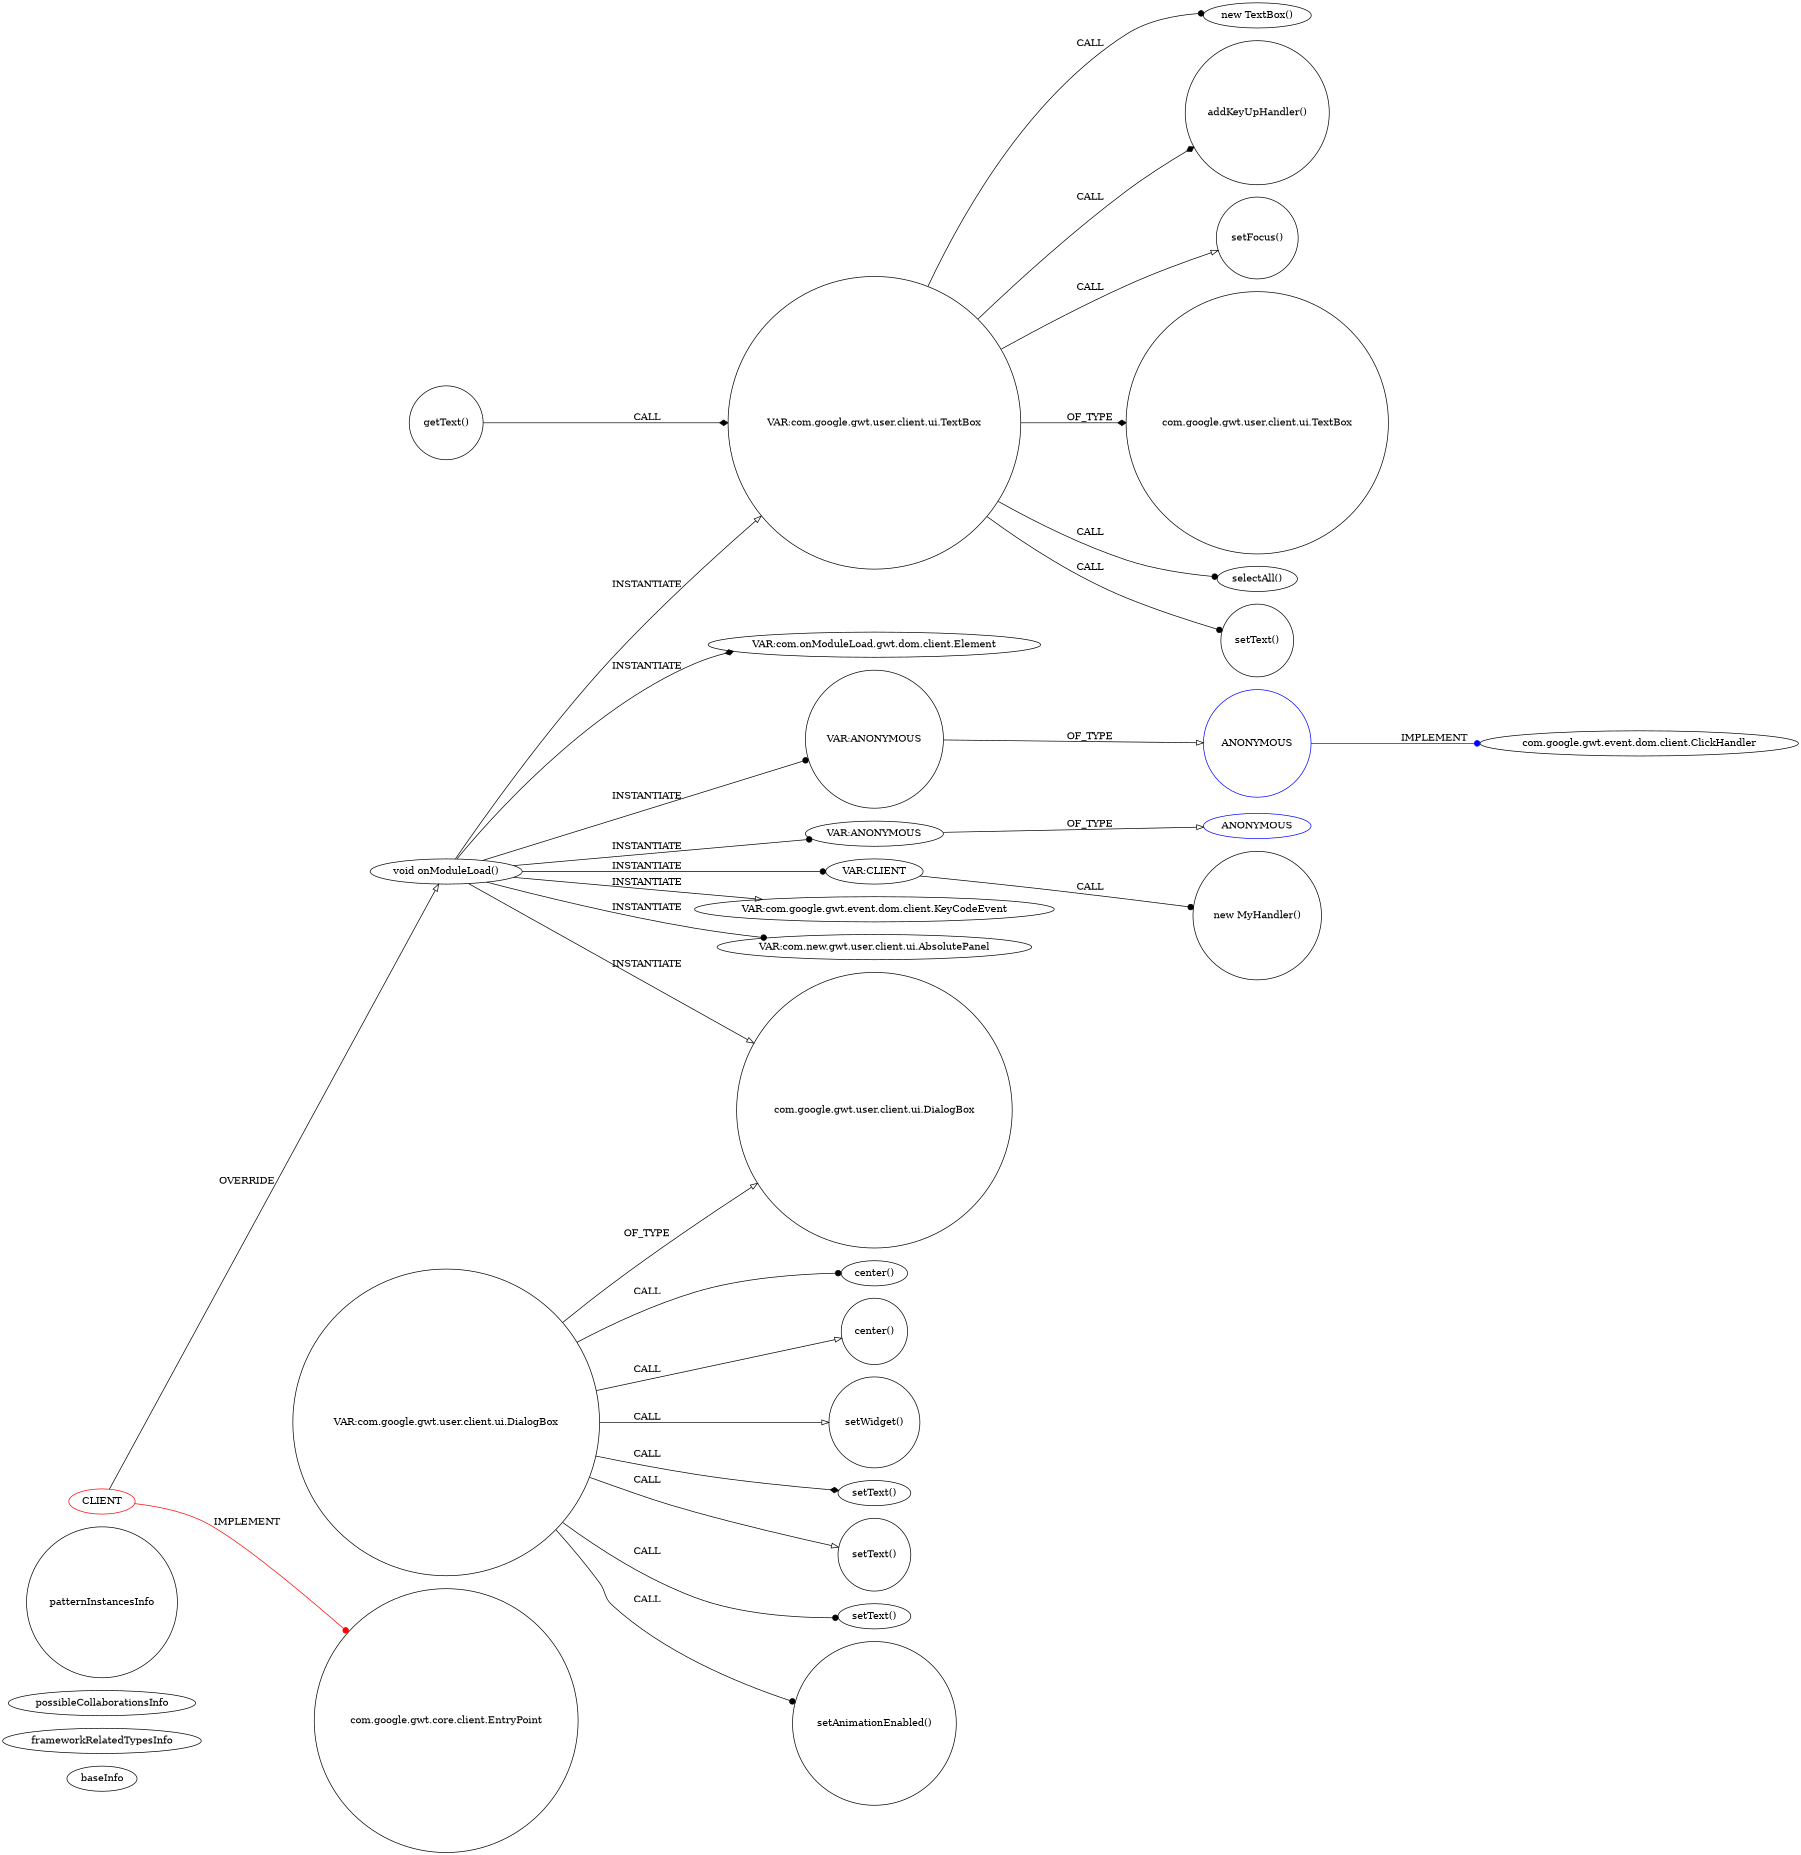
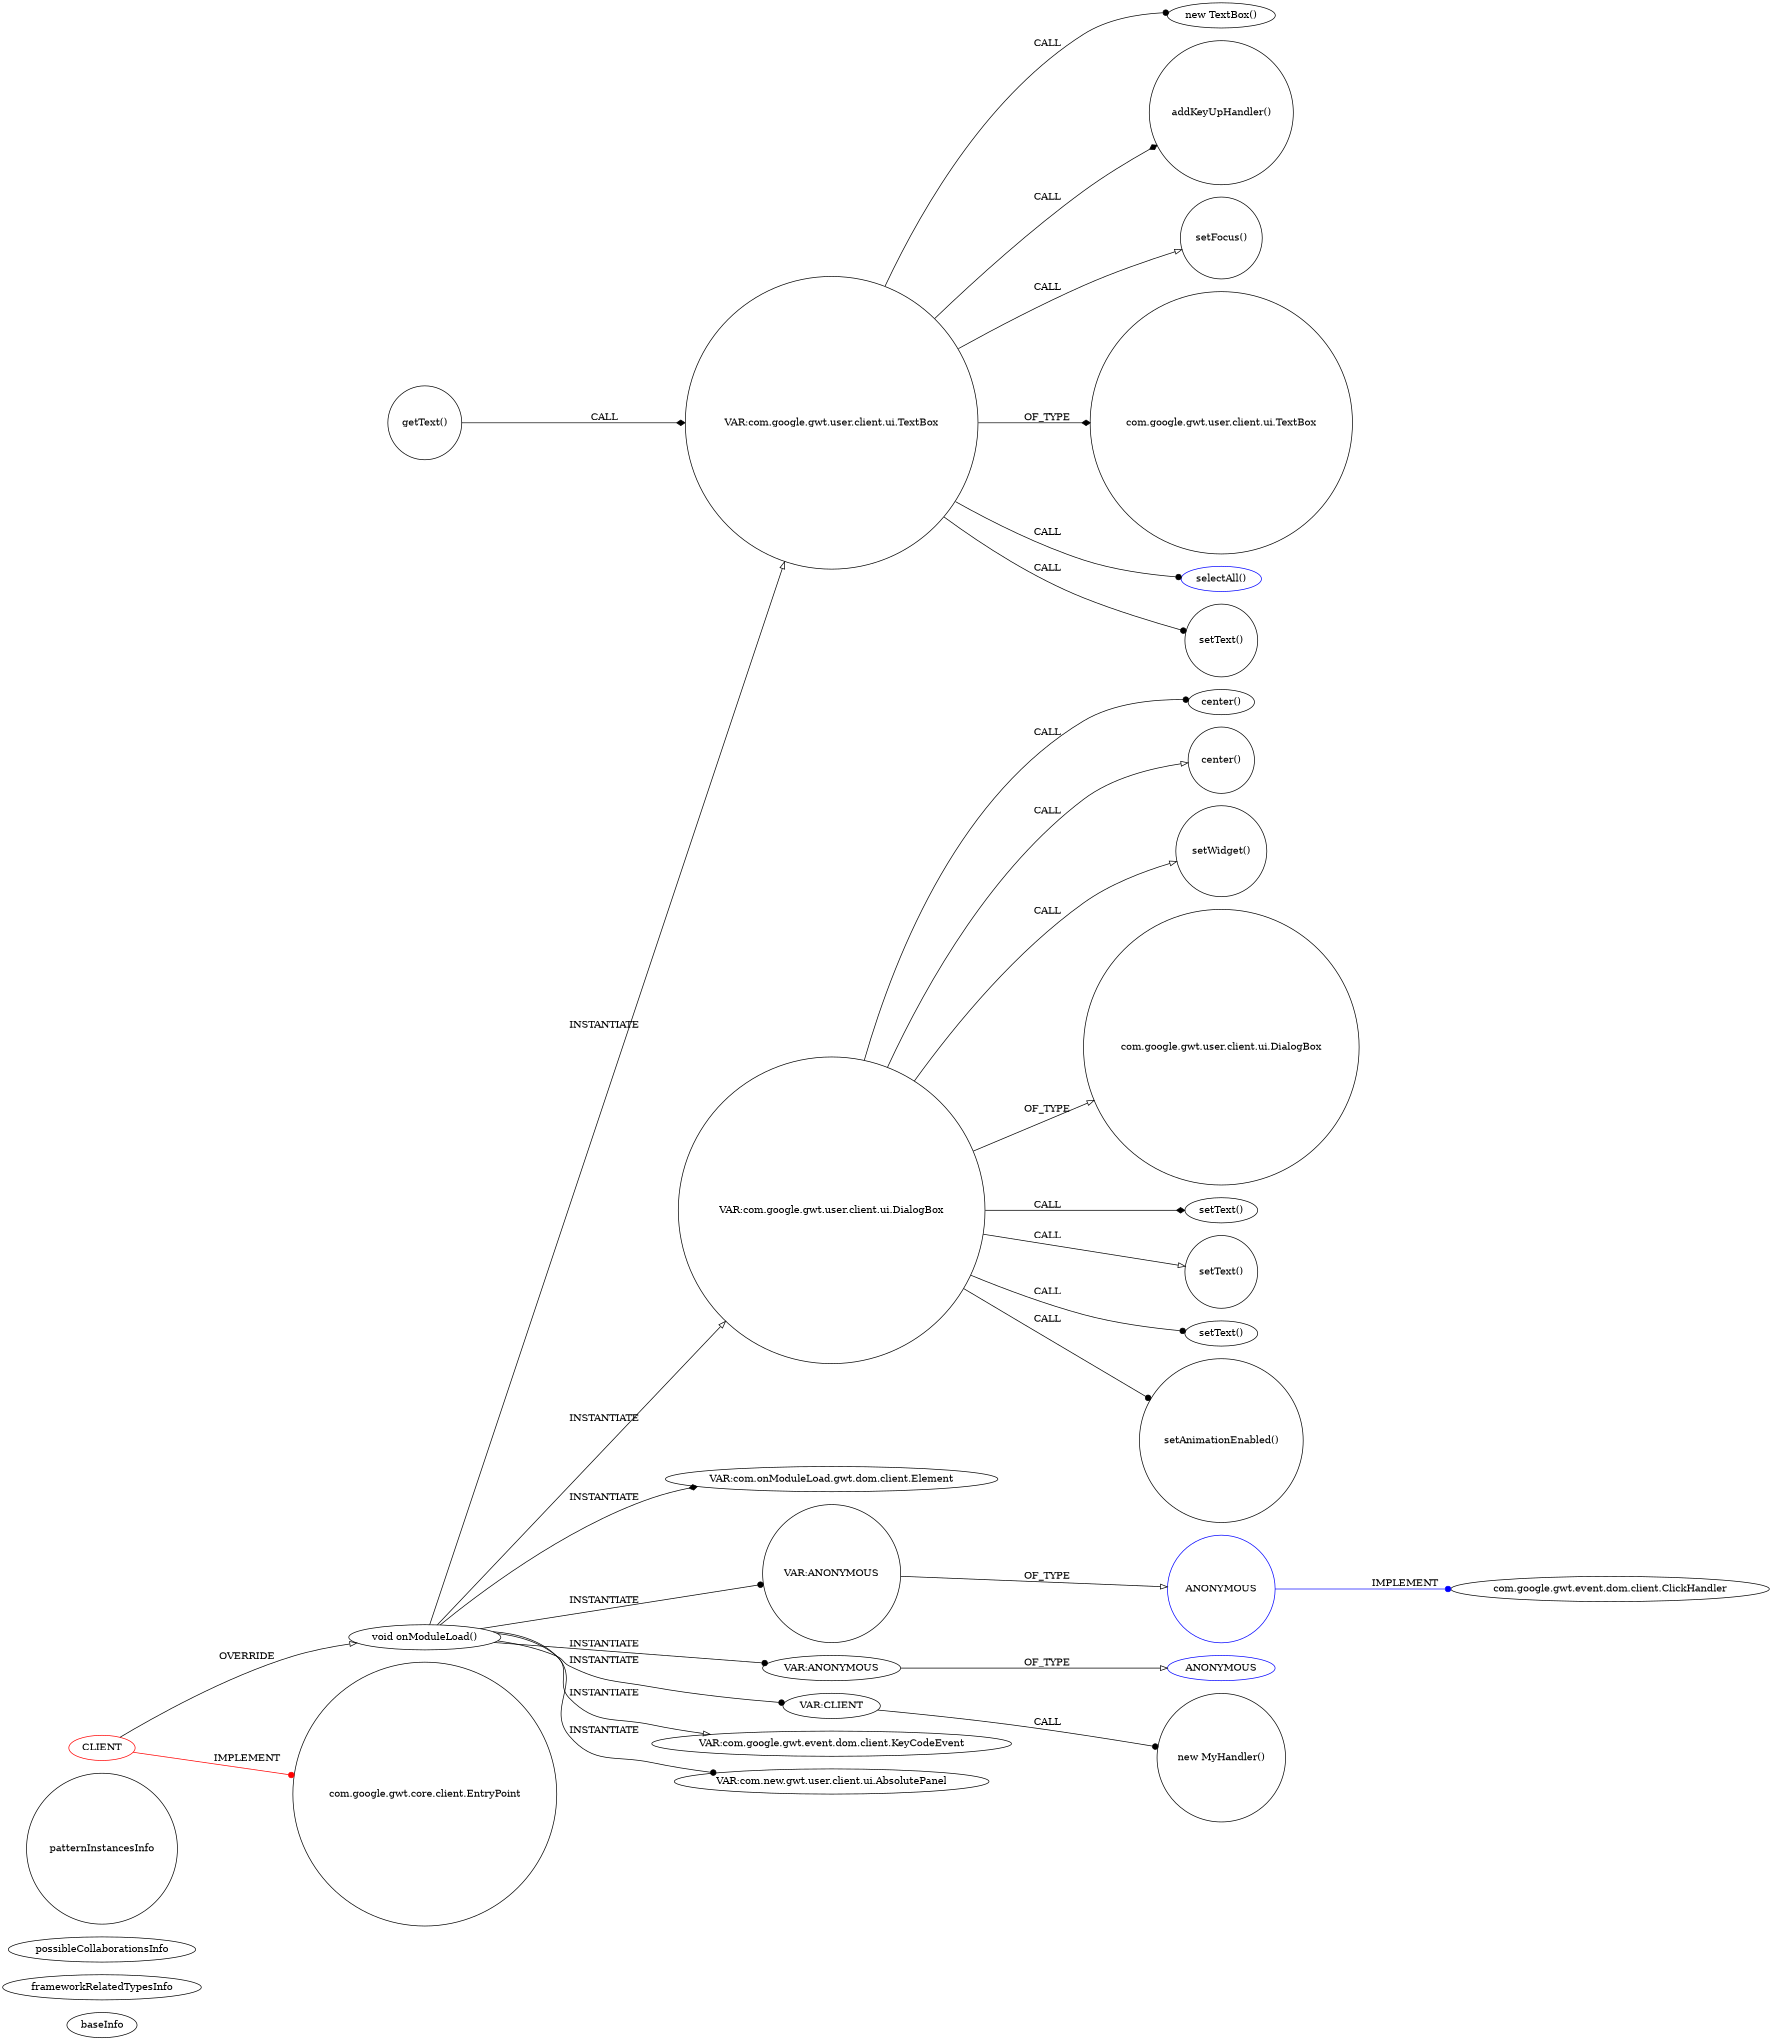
node "selectAll()": color black -> blue
edge "void onModuleLoad()" -> "com.google.gwt.user.client.ui.DialogBox": now "void onModuleLoad()" -> "VAR:com.google.gwt.user.client.ui.DialogBox"
